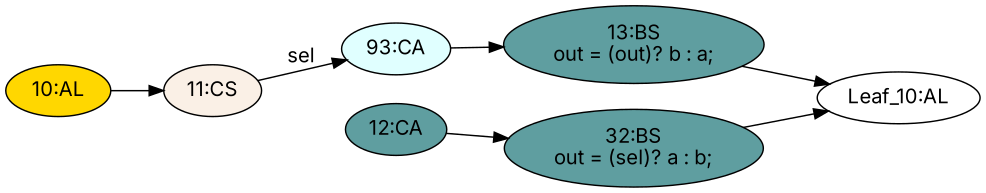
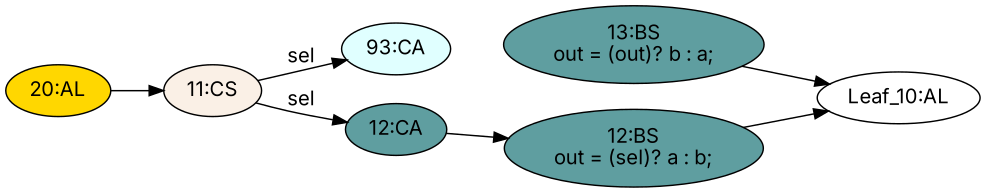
edge "93:CA" -> "13:BS out = (out)? b : a;": removed
node "10:AL": label "10:AL" -> "20:AL"
edge "11:CS" -> "12:CA": added, label "sel"
node "32:BS out = (sel)? a : b;": label "32:BS out = (sel)? a : b;" -> "12:BS out = (sel)? a : b;"
